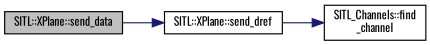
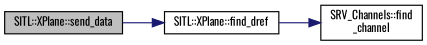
node "SITL::XPlane::send_dref": label "SITL::XPlane::send_dref" -> "SITL::XPlane::find_dref"
node "SITL_Channels::find _channel": label "SITL_Channels::find _channel" -> "SRV_Channels::find _channel"
